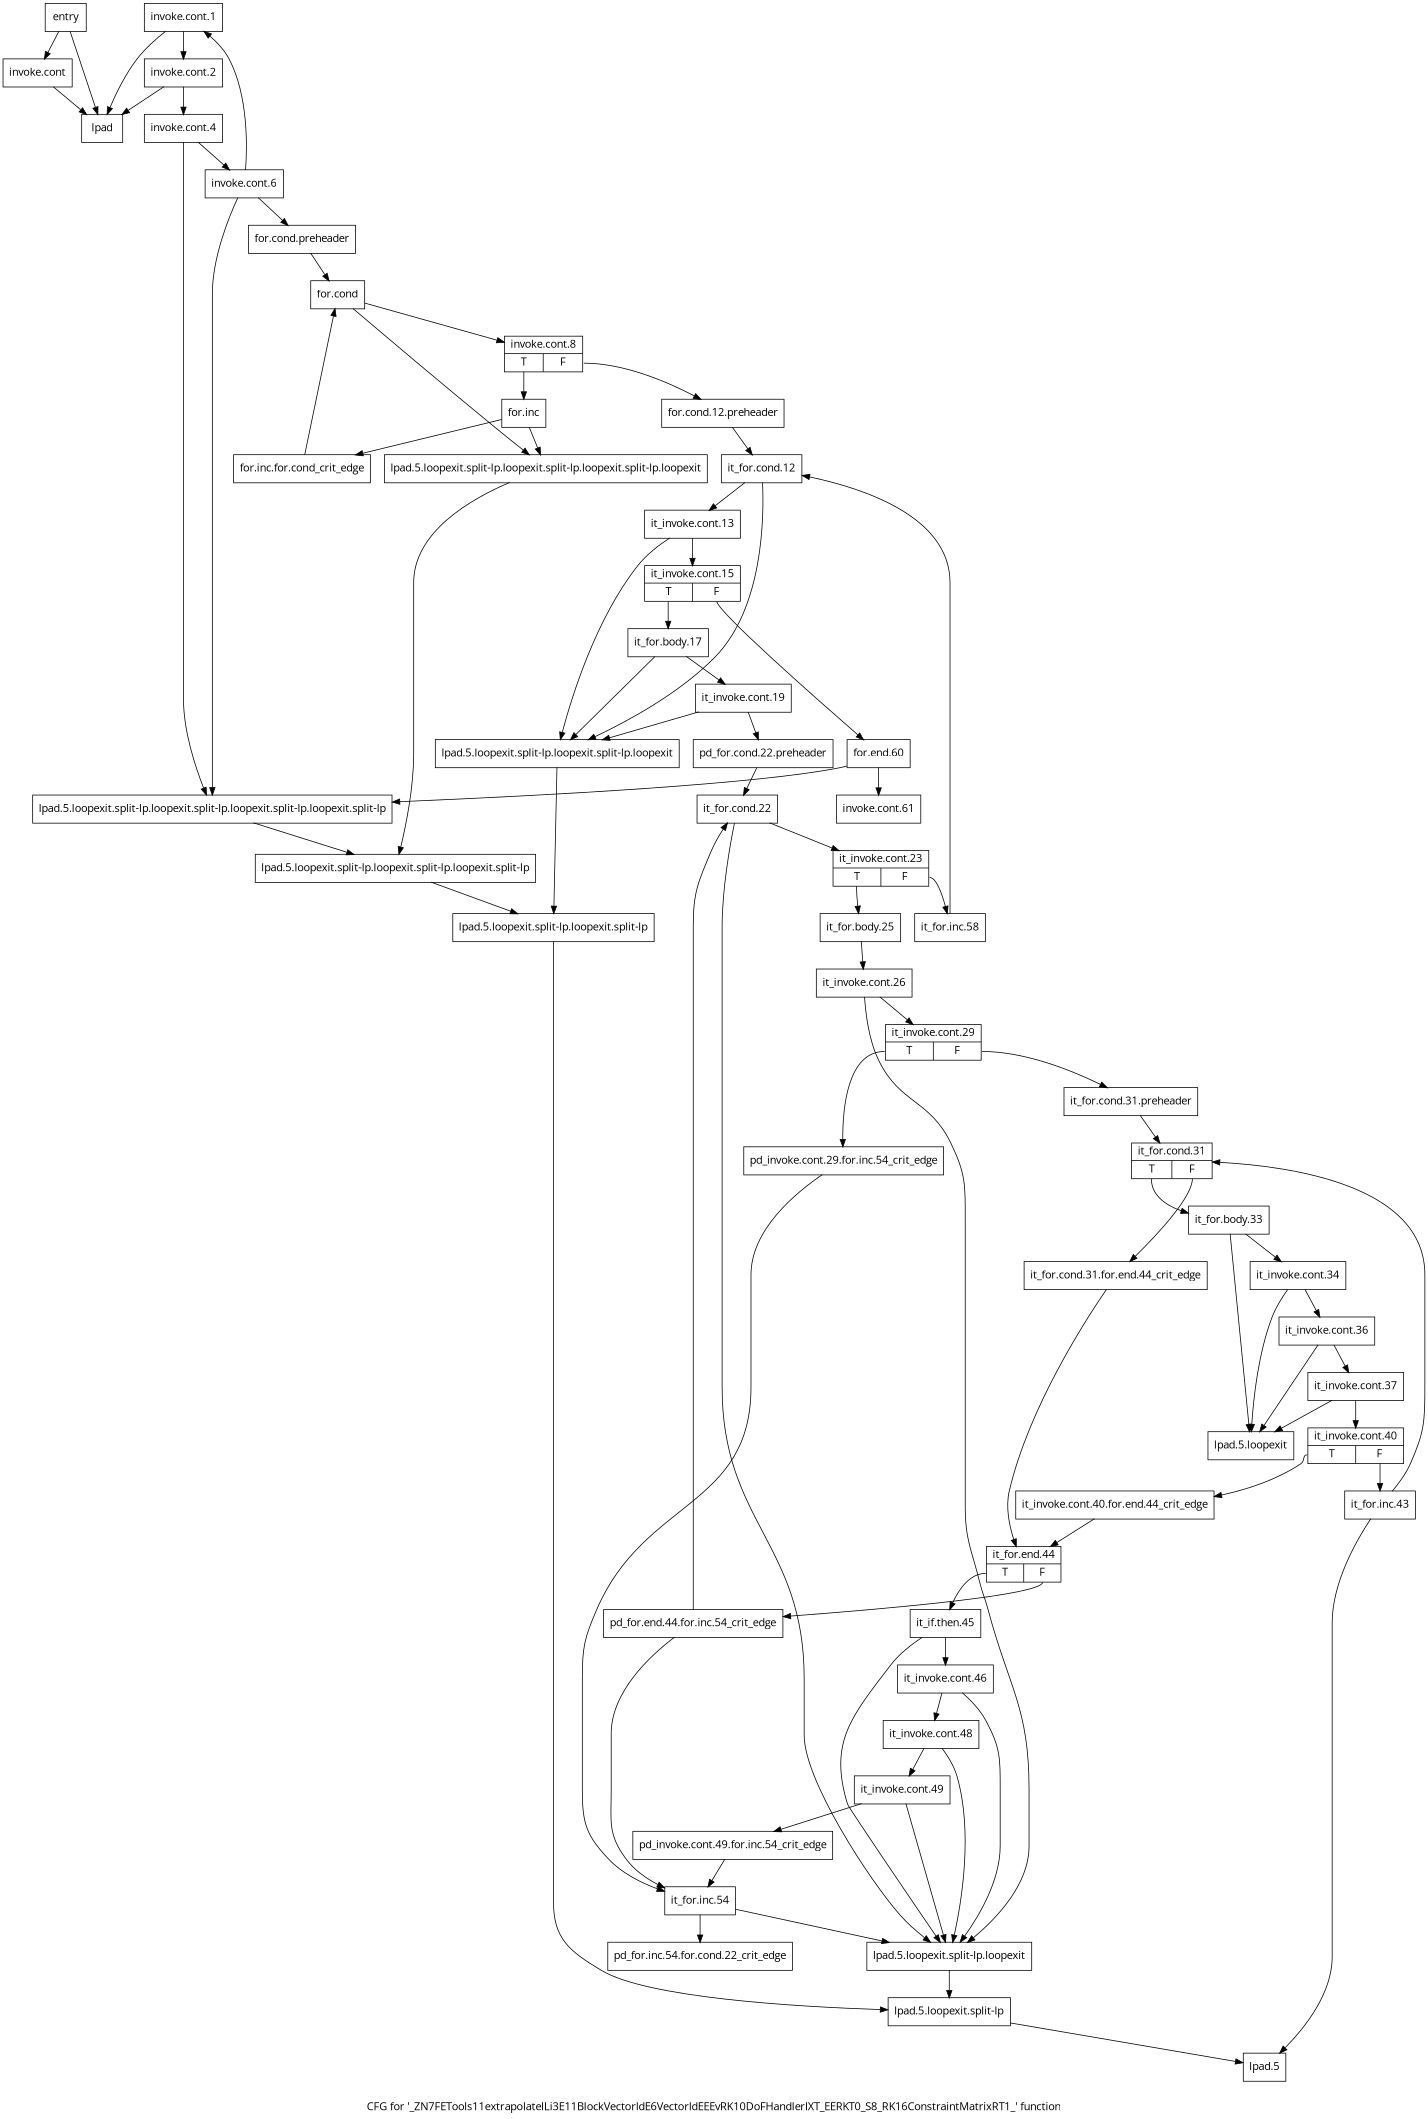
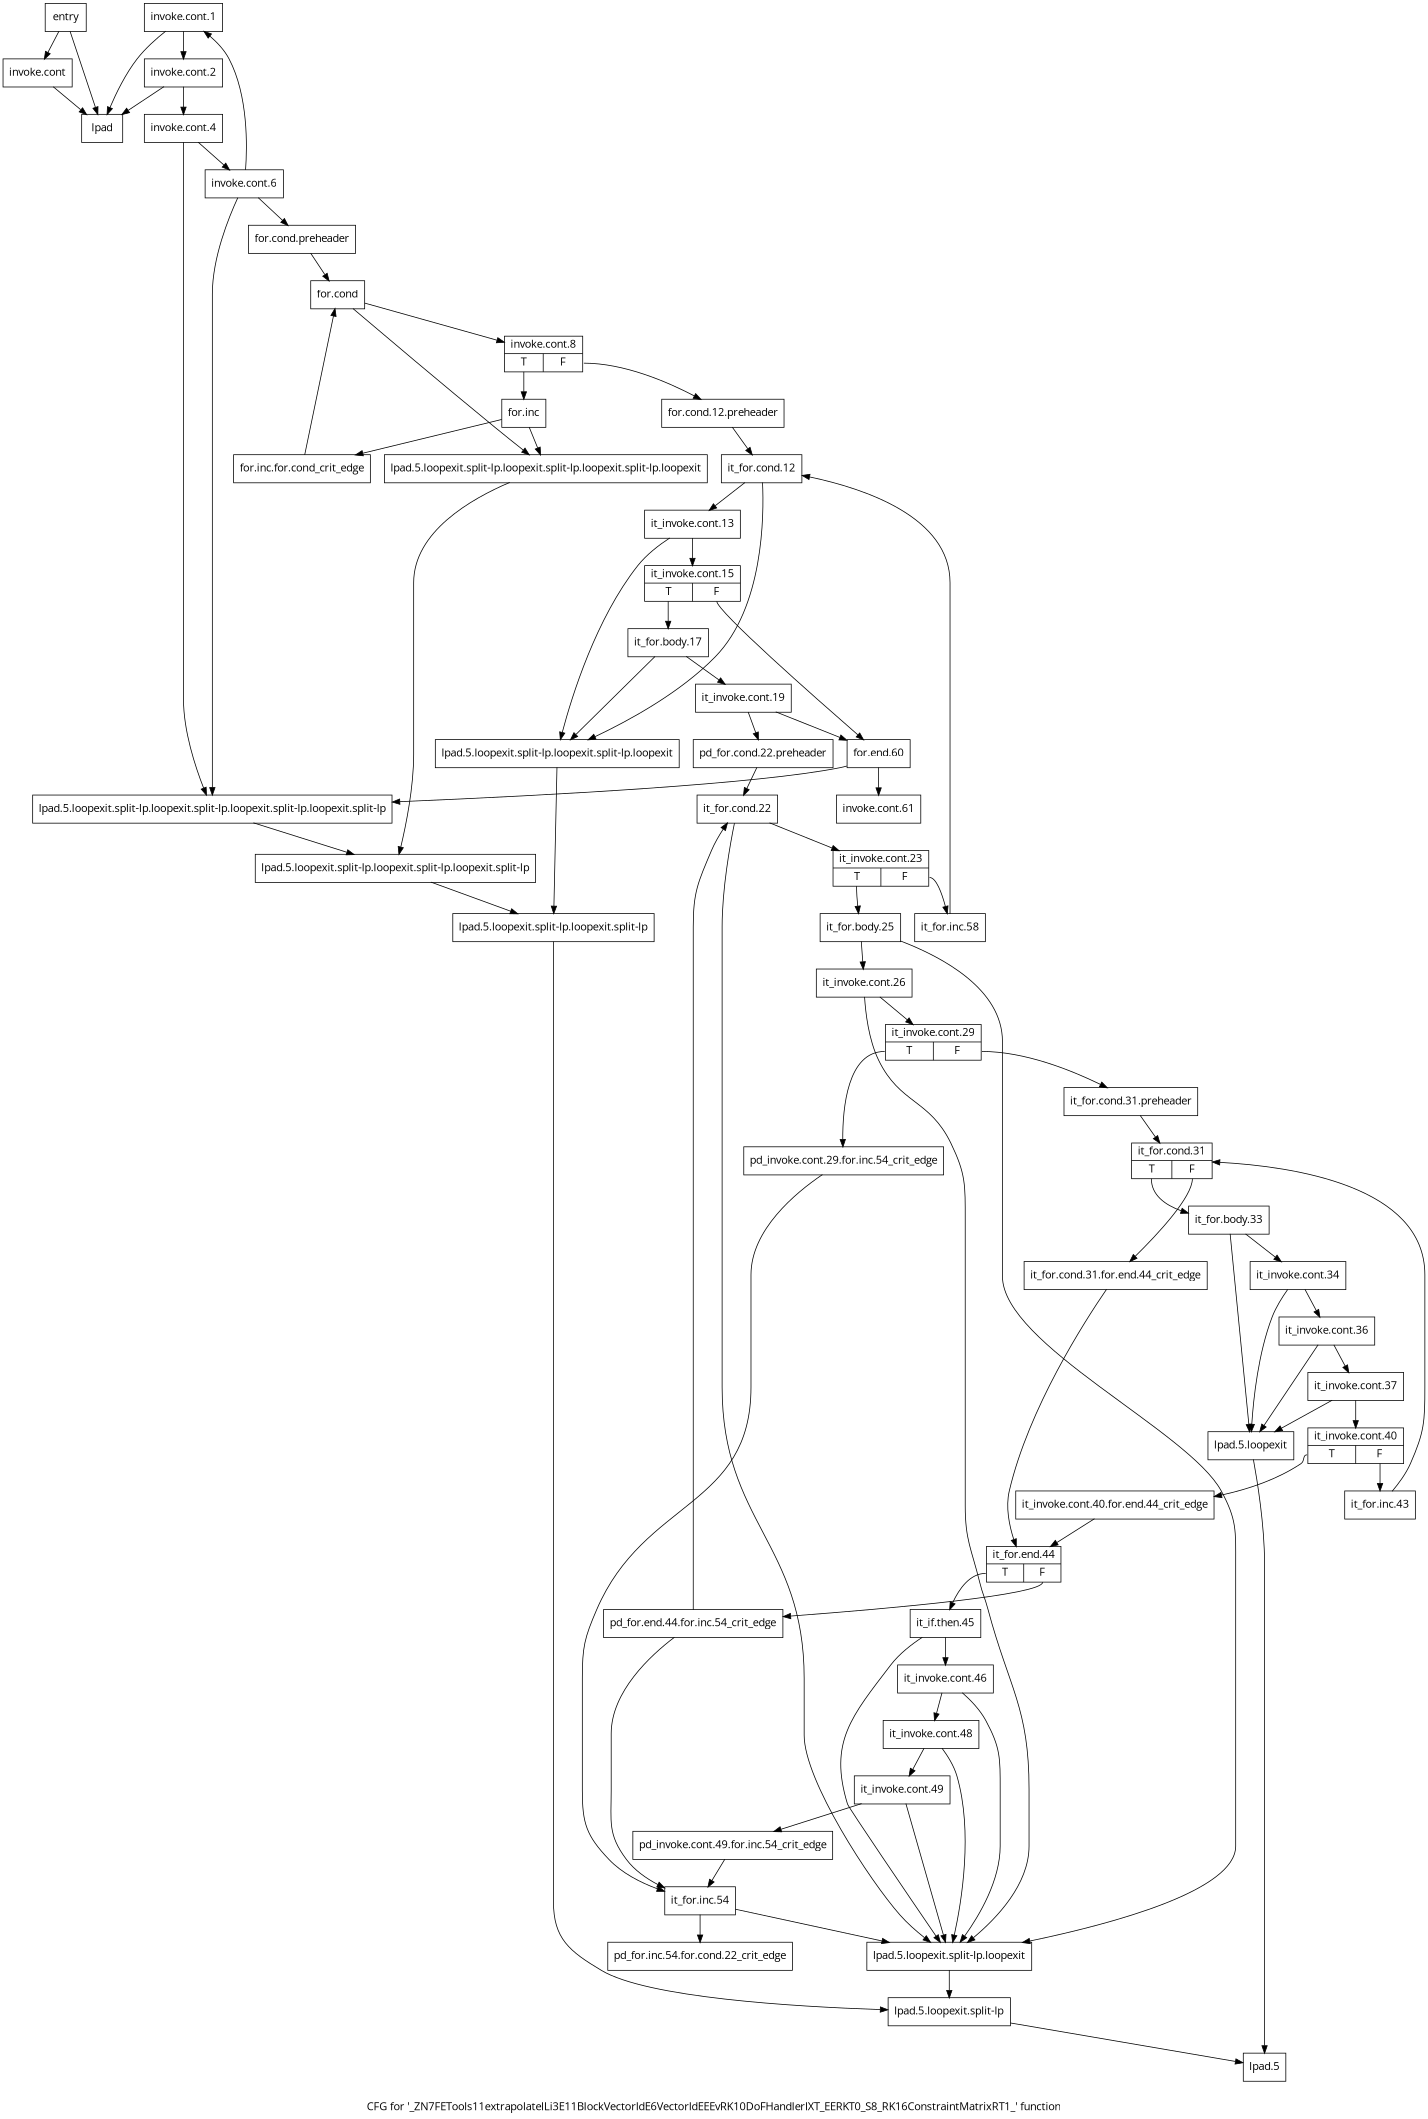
edge "it_invoke.cont.19" -> "lpad.5.loopexit.split-lp.loopexit.split-lp.loopexit": now "it_invoke.cont.19" -> "for.end.60"
edge "it_for.body.25" -> "lpad.5.loopexit.split-lp.loopexit": added
edge "it_for.inc.43" -> "lpad.5": now "lpad.5.loopexit" -> "lpad.5"
